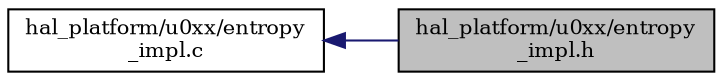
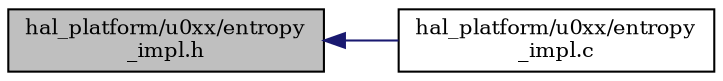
edge "hal_platform/u0xx/entropy _impl.h" -> "hal_platform/u0xx/entropy _impl.c": reversed
